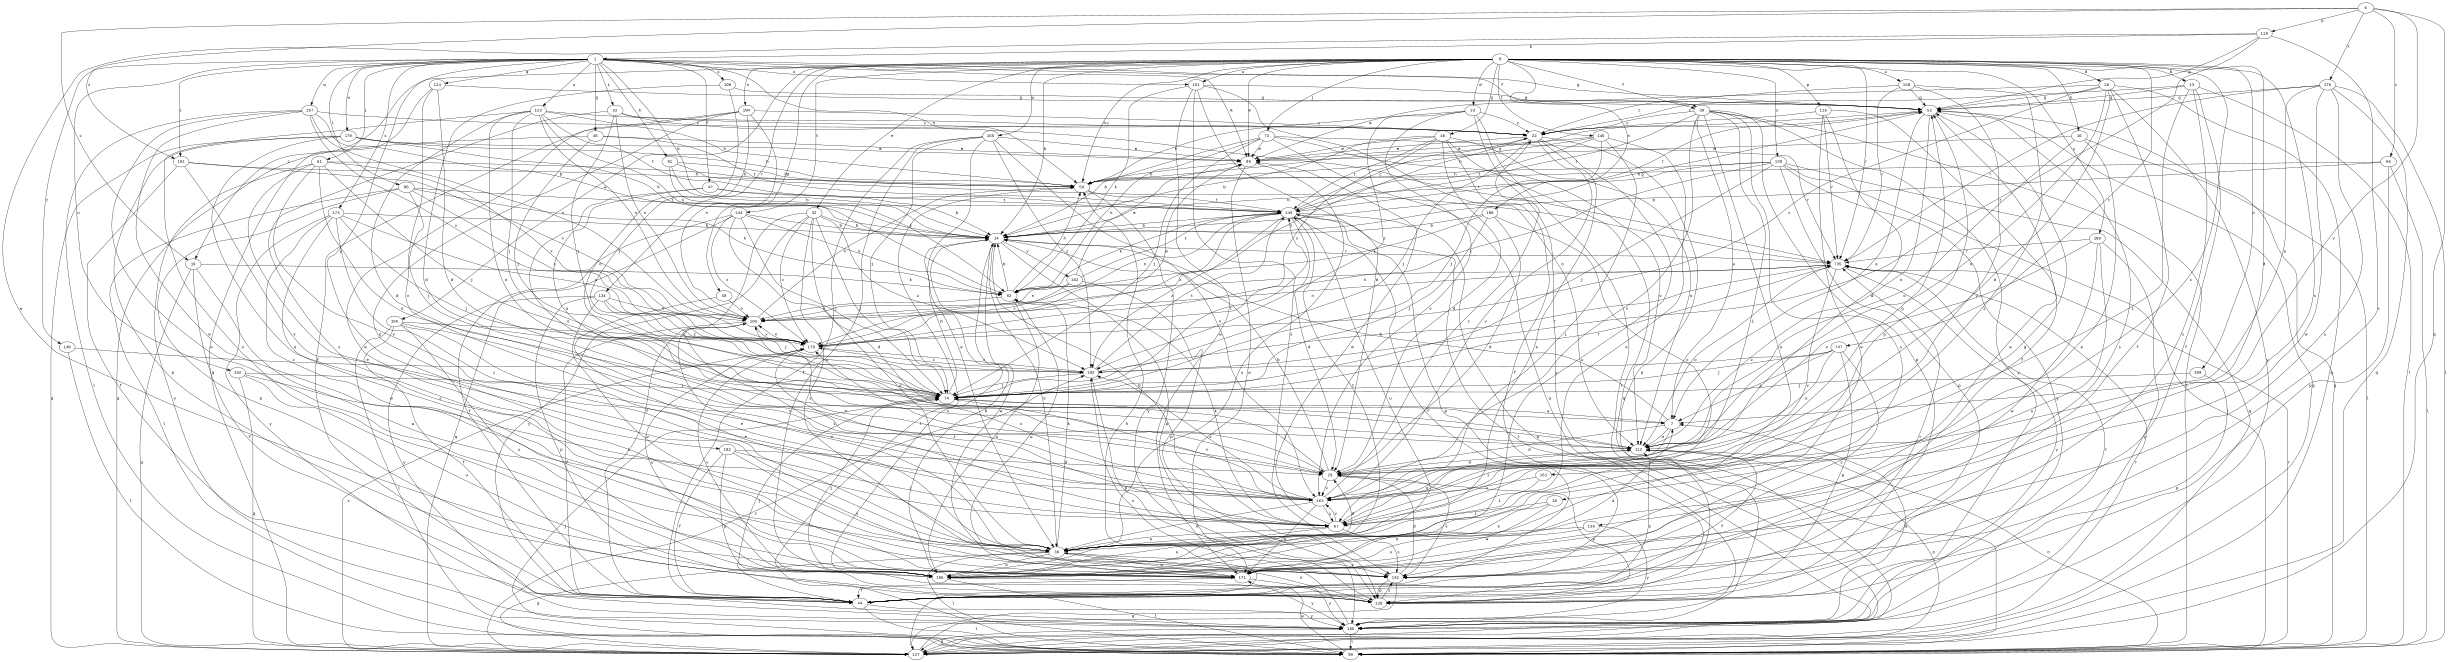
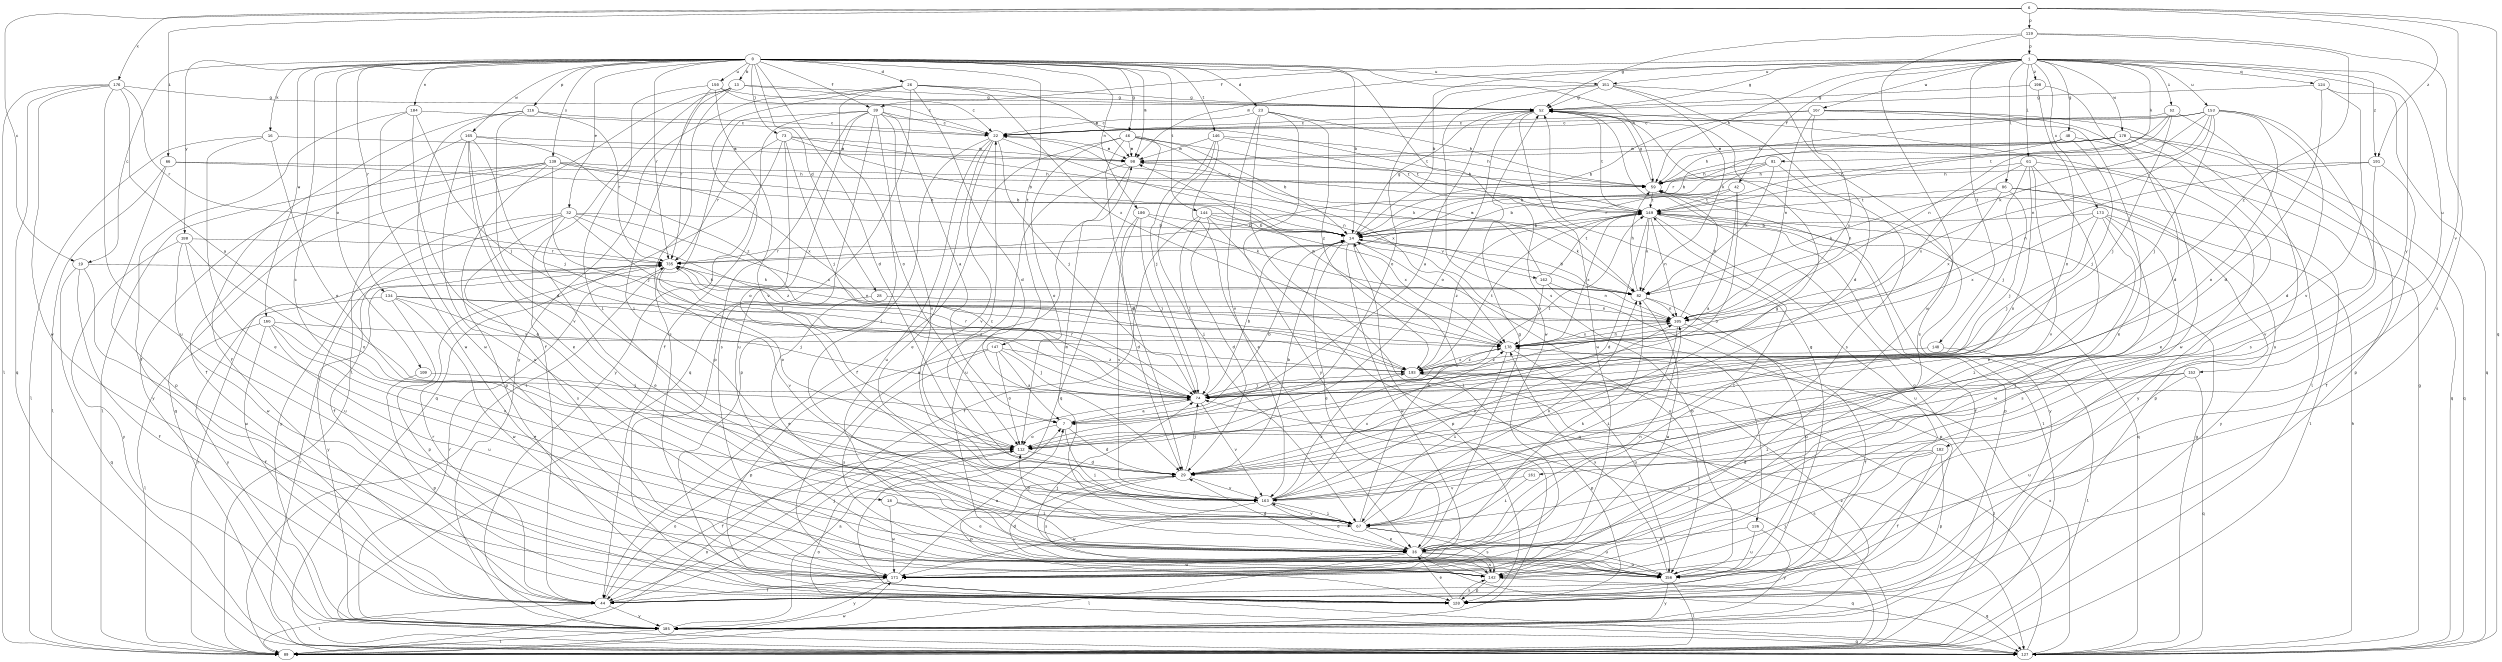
edge "104" -> "105": now "81" -> "105"
node "58": label "58" -> "28"
edge "127" -> "149": label "t" -> "g"
